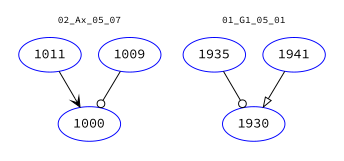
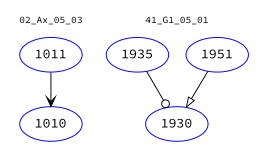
cluster "02_Ax_05_07": label "02_Ax_05_07" -> "02_Ax_05_03"
cluster "01_G1_05_01": label "01_G1_05_01" -> "41_G1_05_01"
node "1009": removed
node "1941": label "1941" -> "1951"
node "1000": label "1000" -> "1010"
